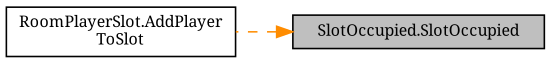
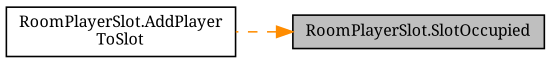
node "SlotOccupied.SlotOccupied": label "SlotOccupied.SlotOccupied" -> "RoomPlayerSlot.SlotOccupied"
